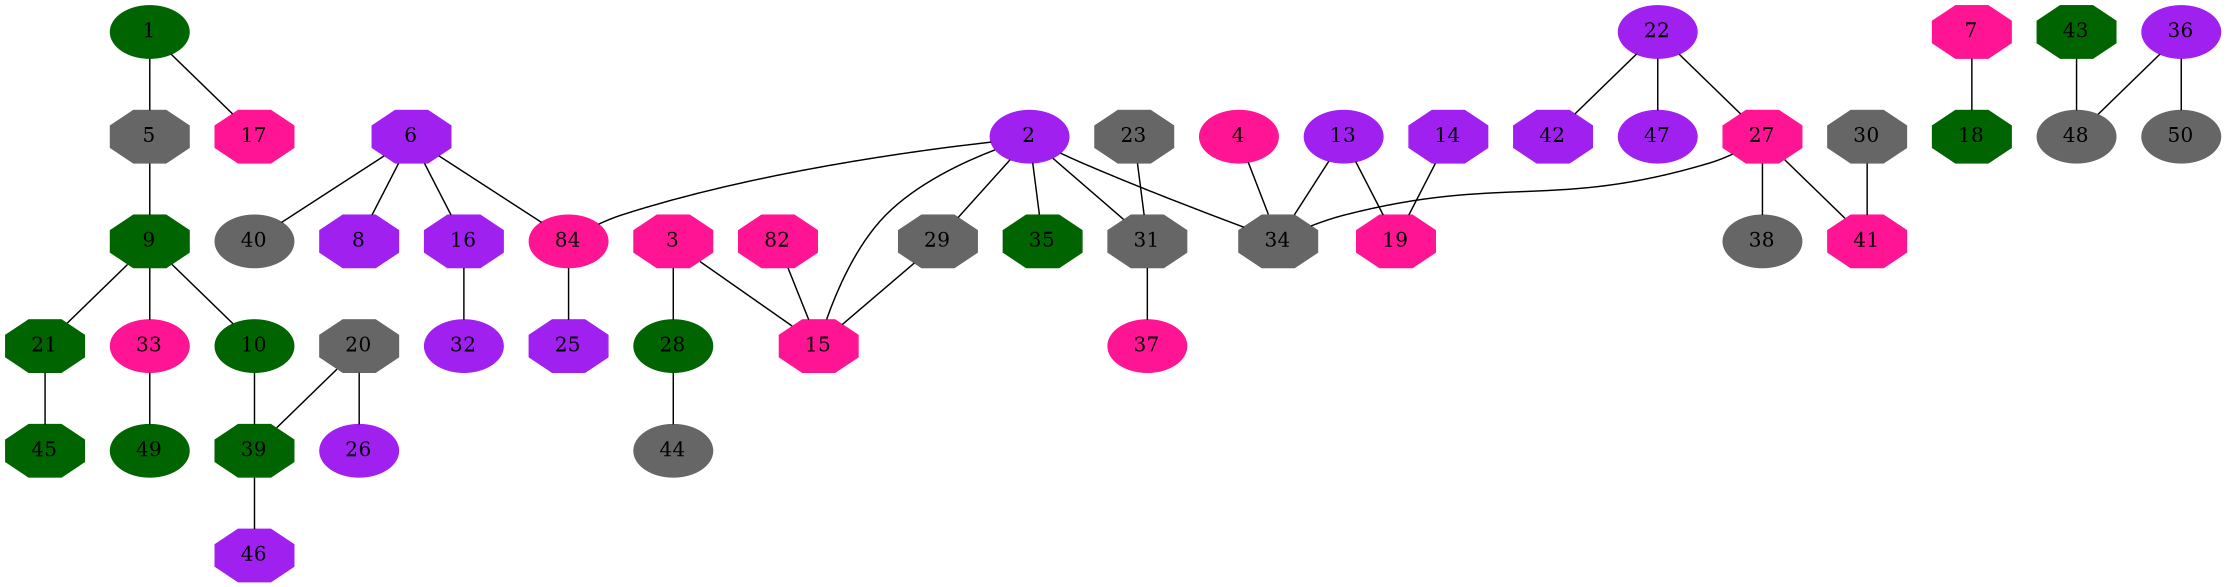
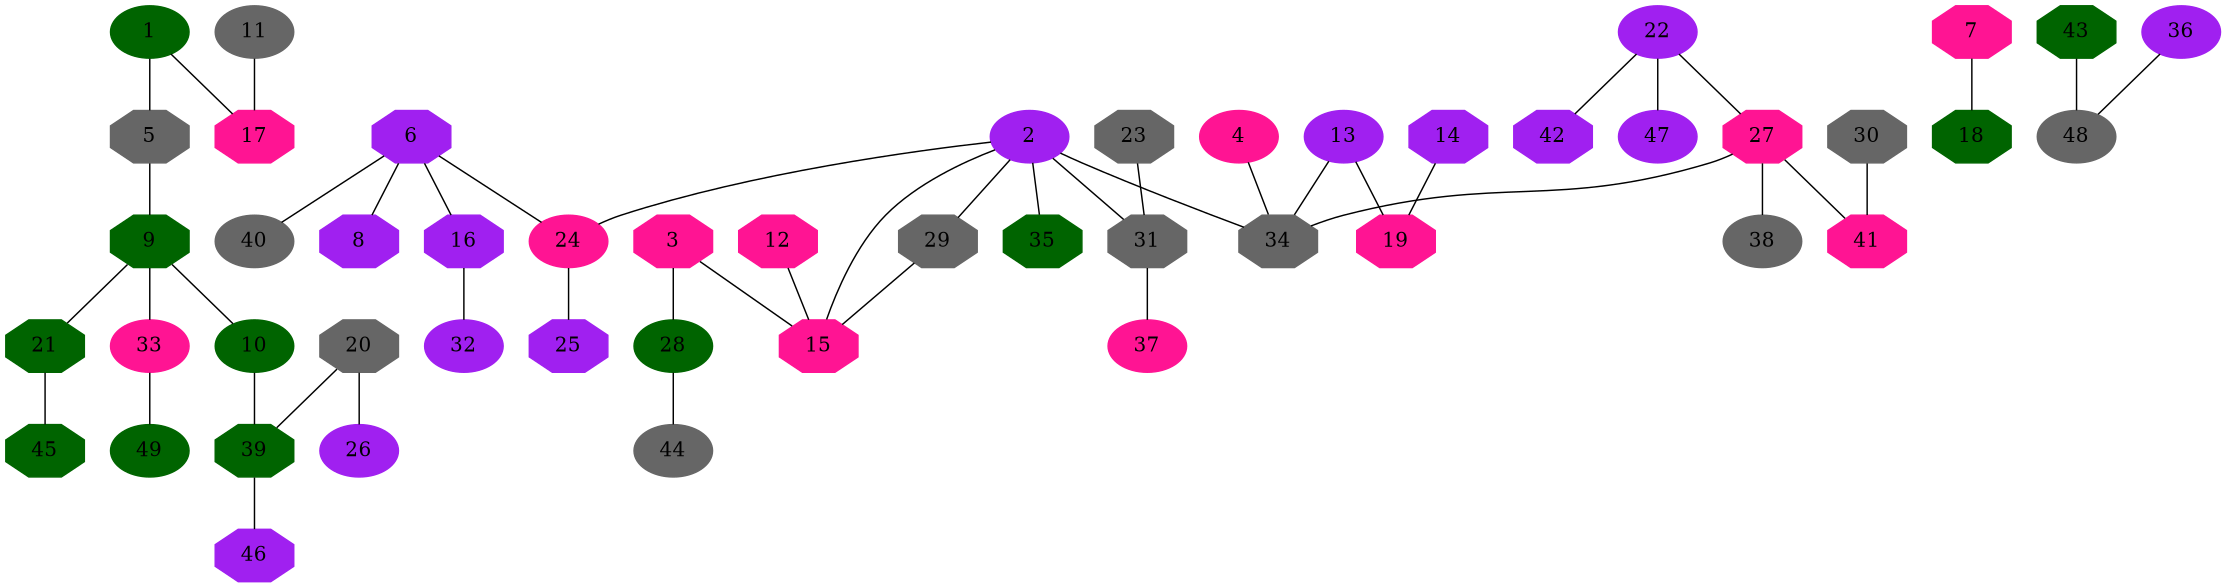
node "11": added
node "50": removed
node "84": label "84" -> "24"
node "82": label "82" -> "12"
